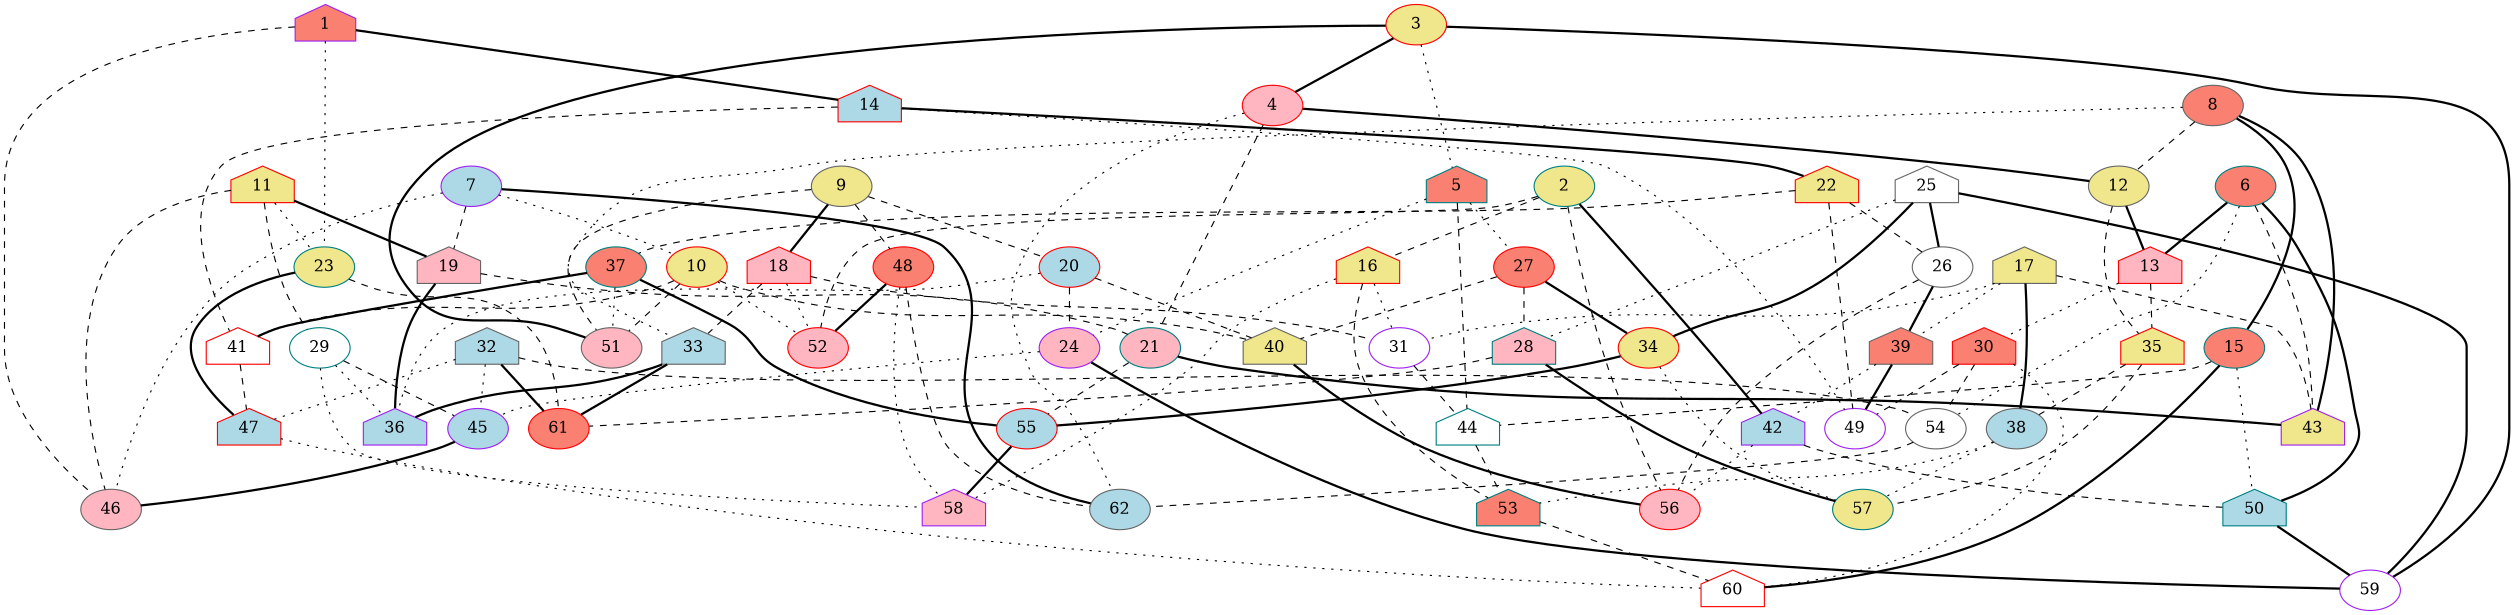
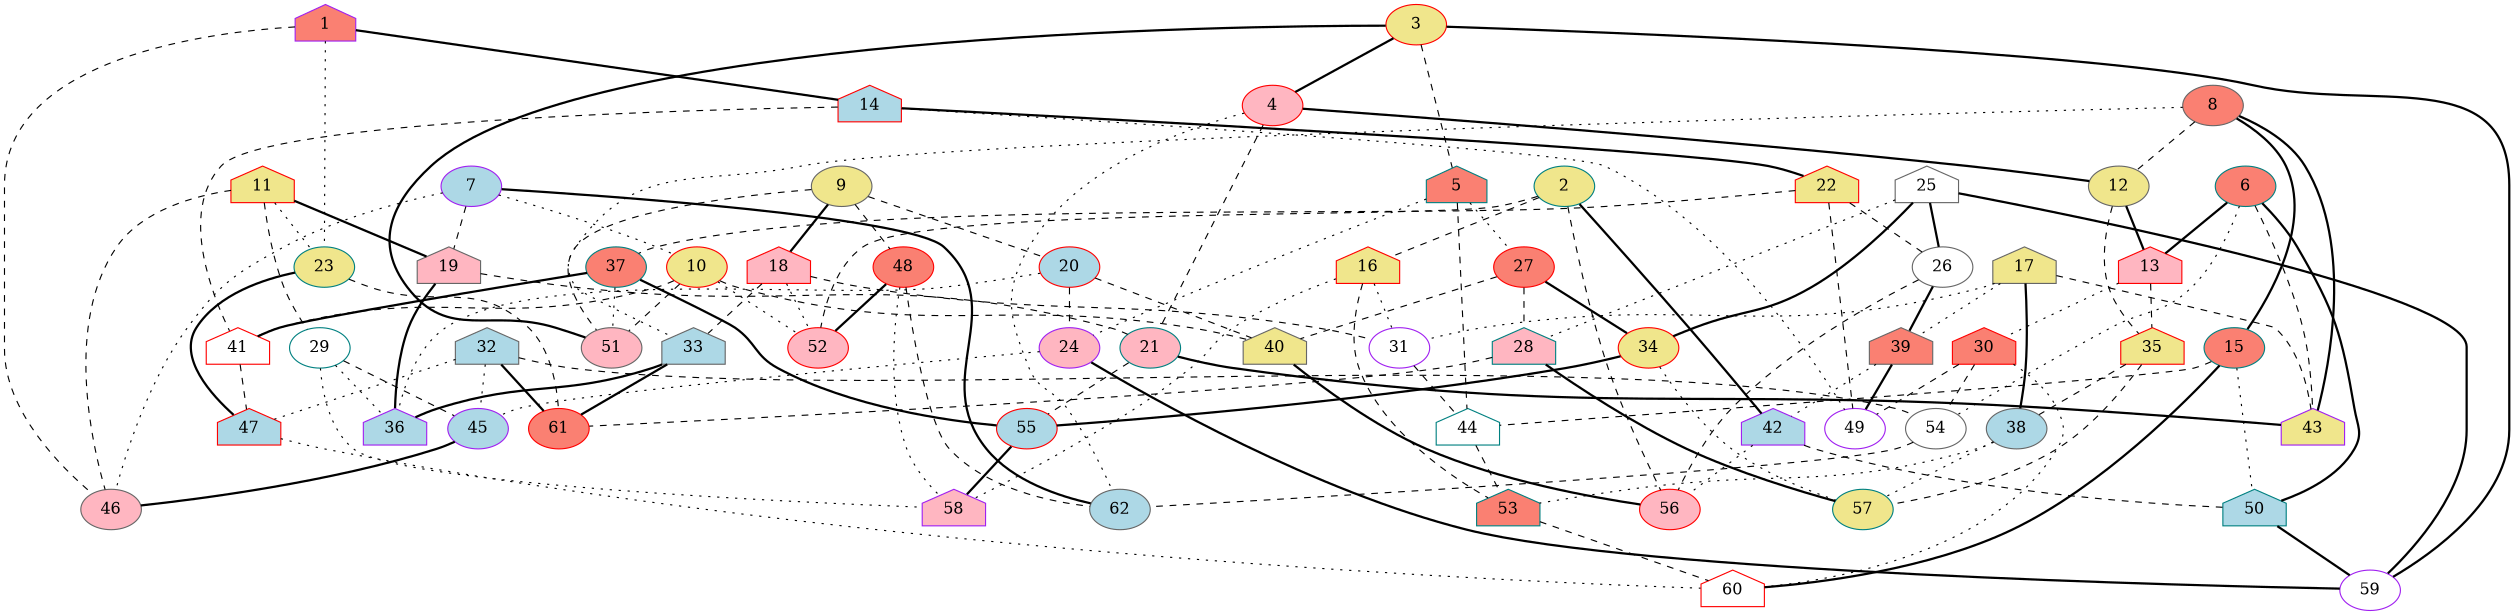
edge "3" -- "5": style dotted -> dashed
